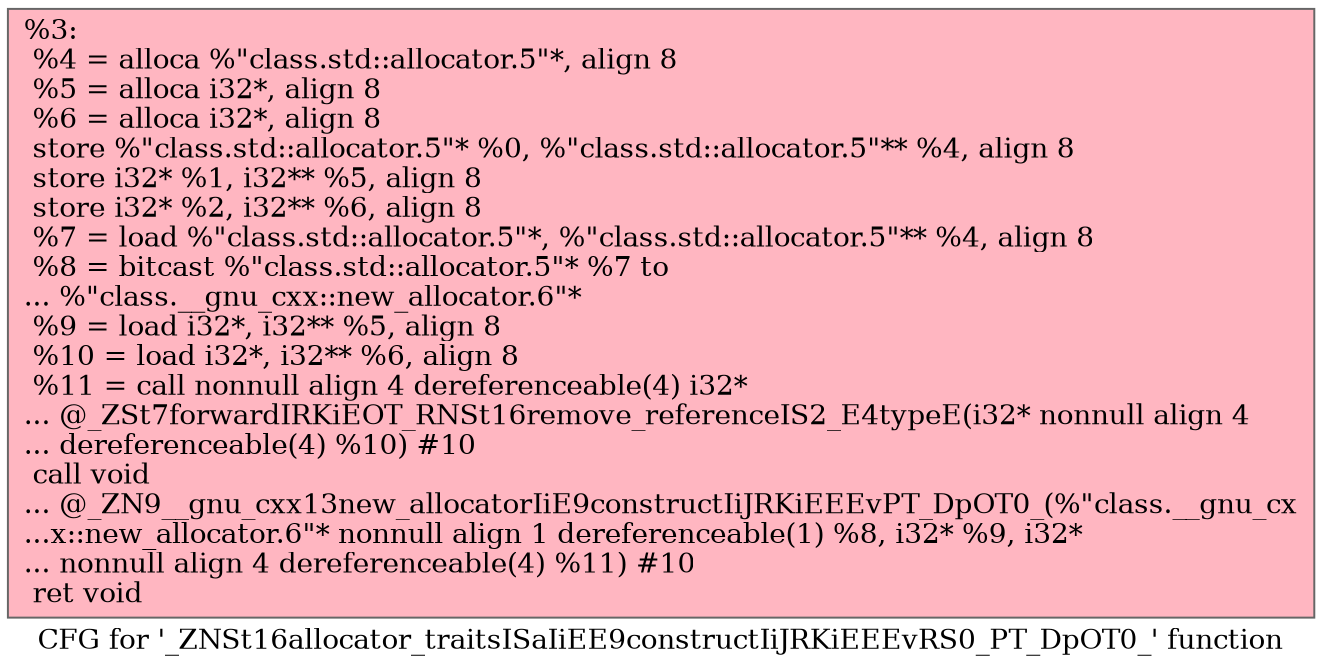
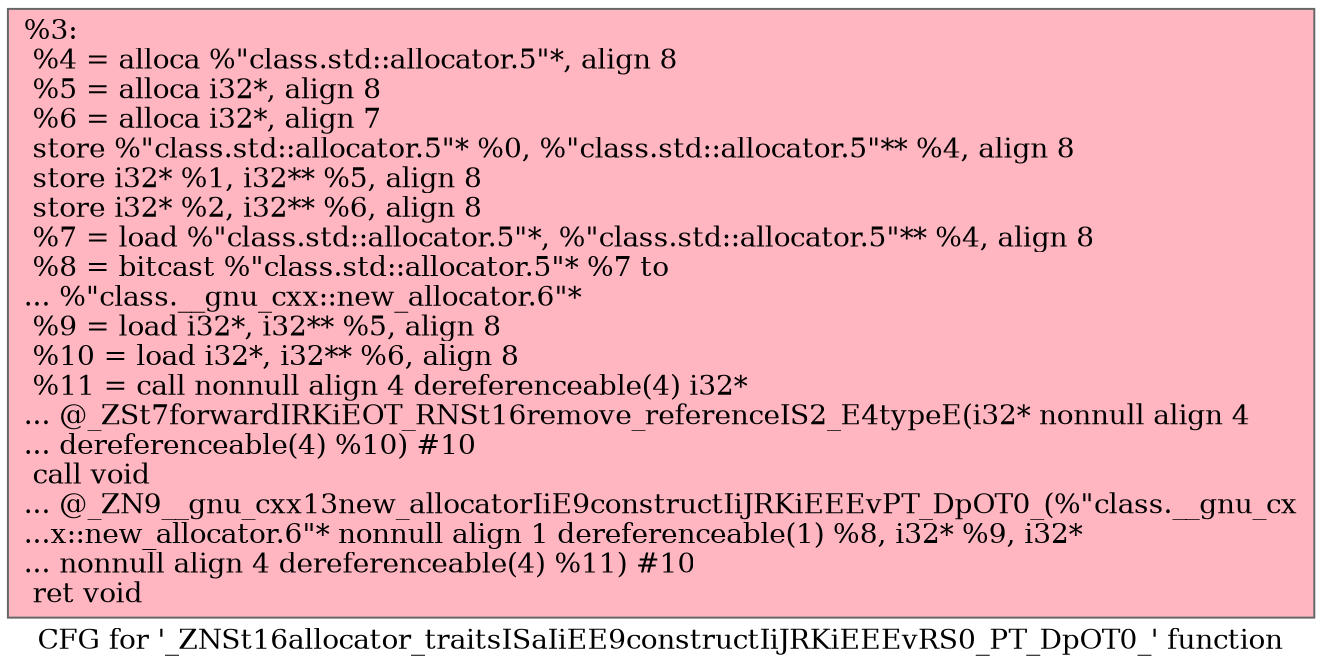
node "%3:": text "%6 = alloca i32*, align 8" -> "%6 = alloca i32*, align 7"
